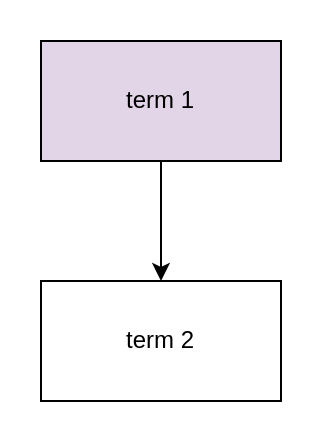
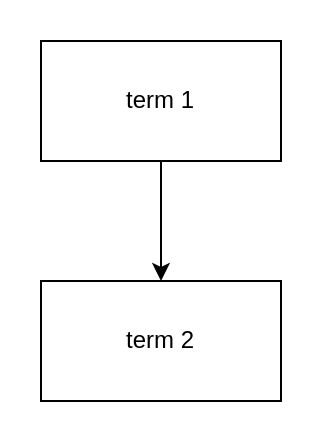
node "term 1": fillcolor #e1d5e7 -> #ffffff
